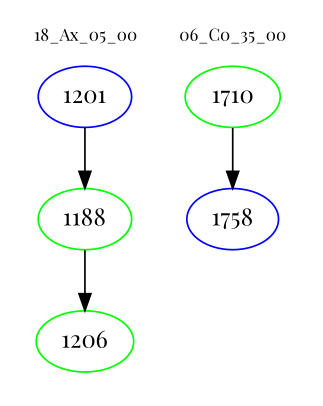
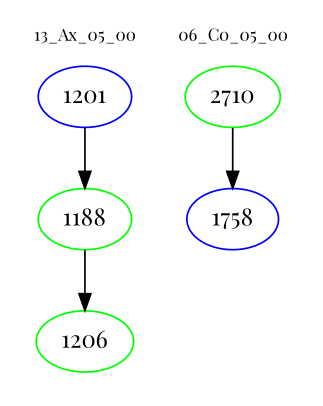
cluster "18_Ax_05_00": label "18_Ax_05_00" -> "13_Ax_05_00"
cluster "06_C0_35_00": label "06_C0_35_00" -> "06_C0_05_00"
node "1710": label "1710" -> "2710"
